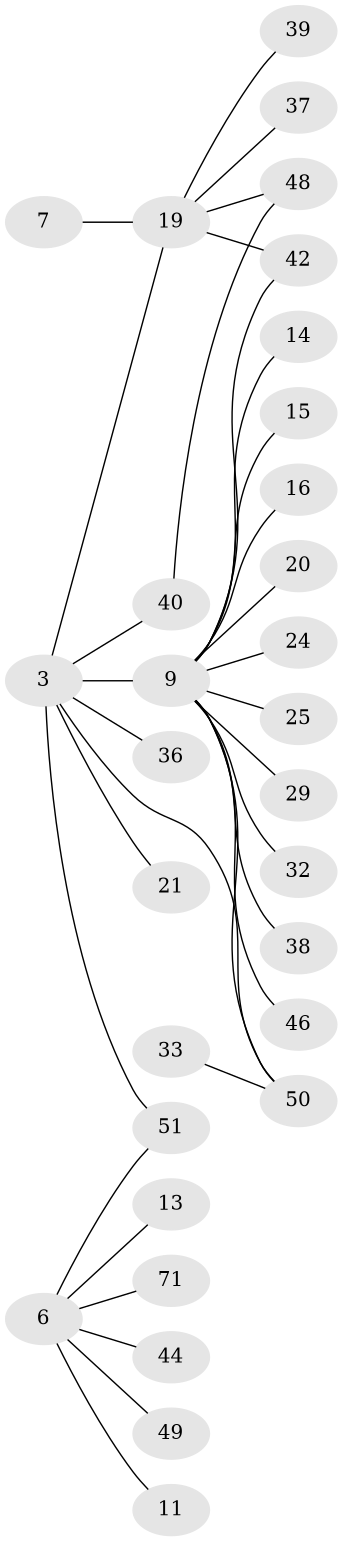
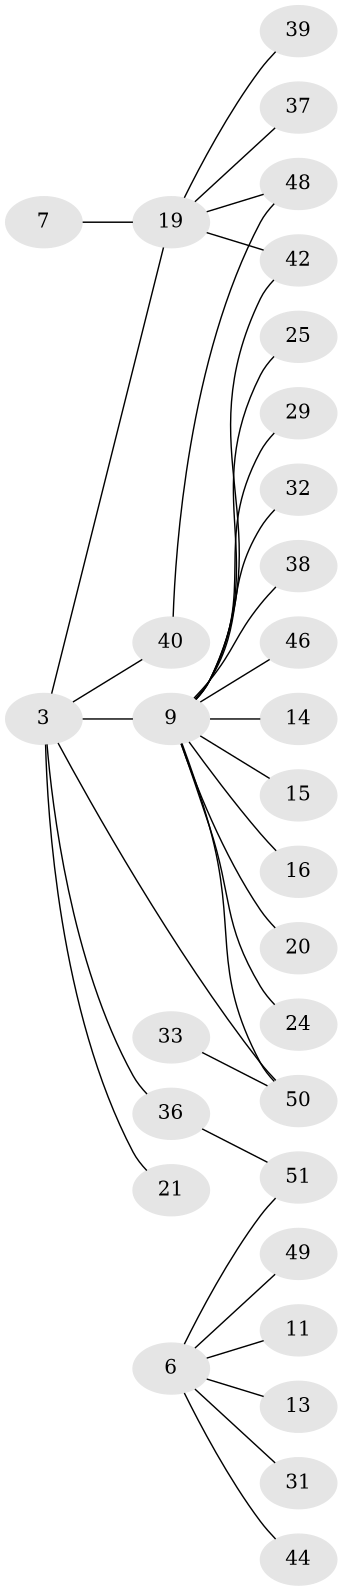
edge "3" -- "51": now "36" -- "51"
node "71": label "71" -> "31"
